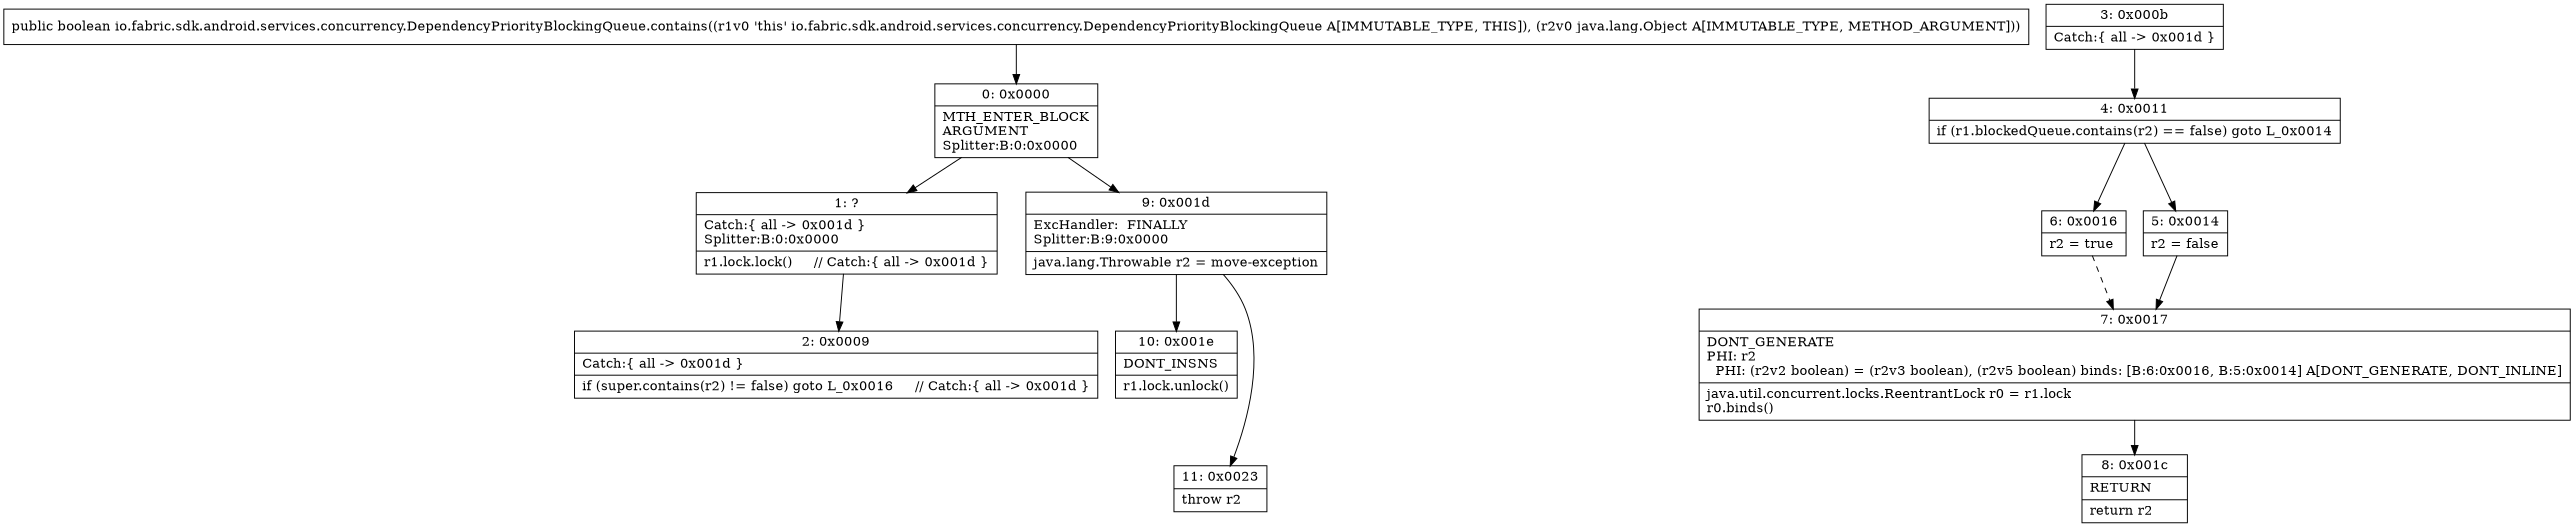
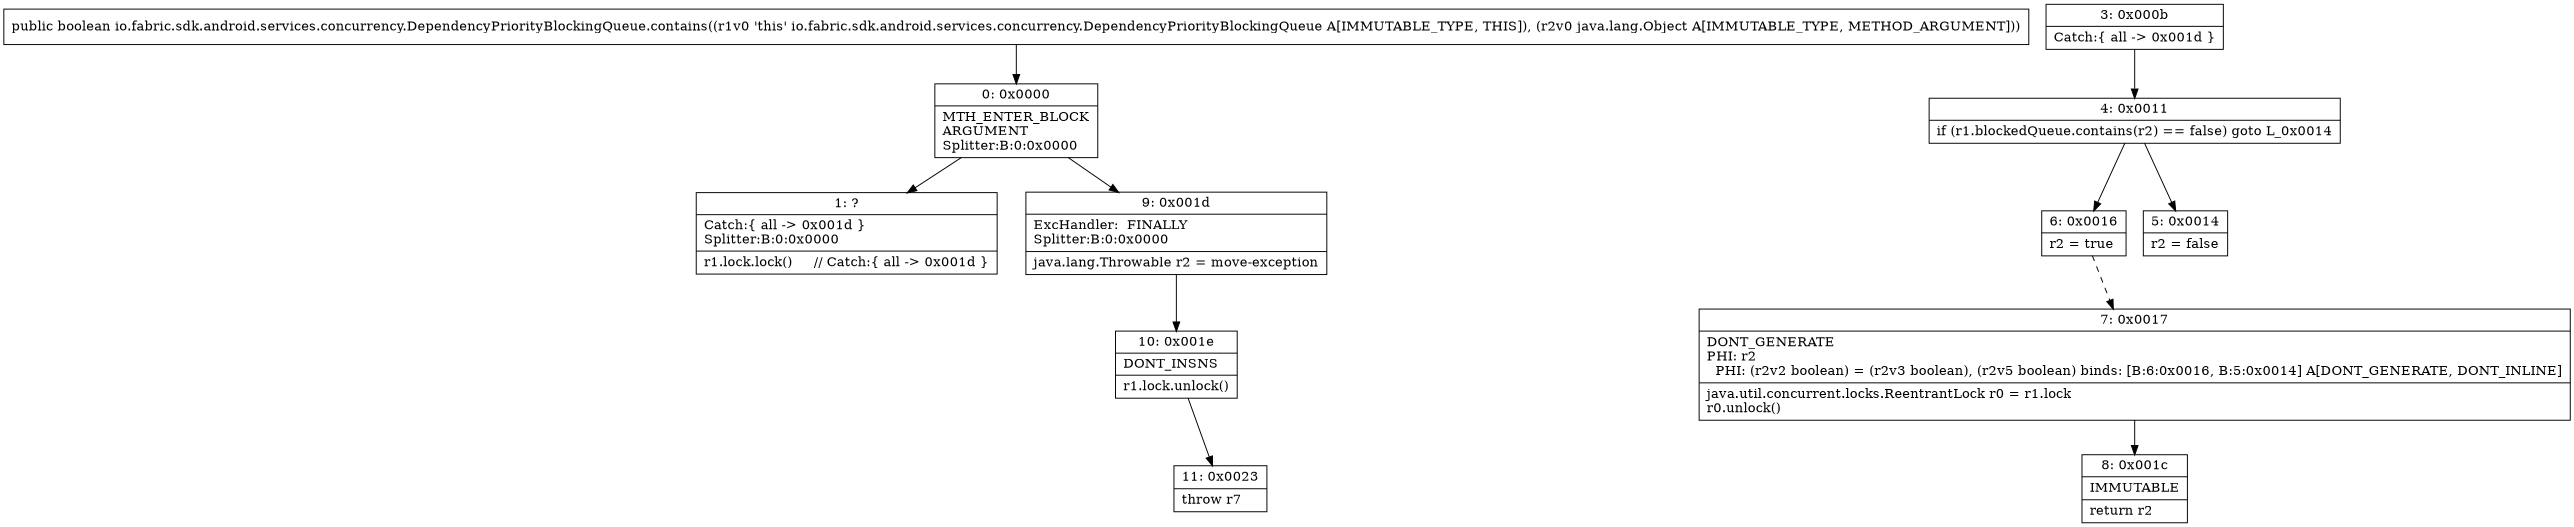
node "9: 0x001d": text "Splitter:B:9:0x0000" -> "Splitter:B:0:0x0000"
edge "5: 0x0014" -> "7: 0x0017": removed
edge "9: 0x001d" -> "11: 0x0023": now "10: 0x001e" -> "11: 0x0023"
node "2: 0x0009": removed
node "7: 0x0017": text "r0.binds()" -> "r0.unlock()"
node "8: 0x001c": text "RETURN" -> "IMMUTABLE"
node "11: 0x0023": text "throw r2" -> "throw r7"
